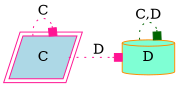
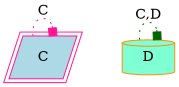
edge "C" -> "D": removed, label "D"
